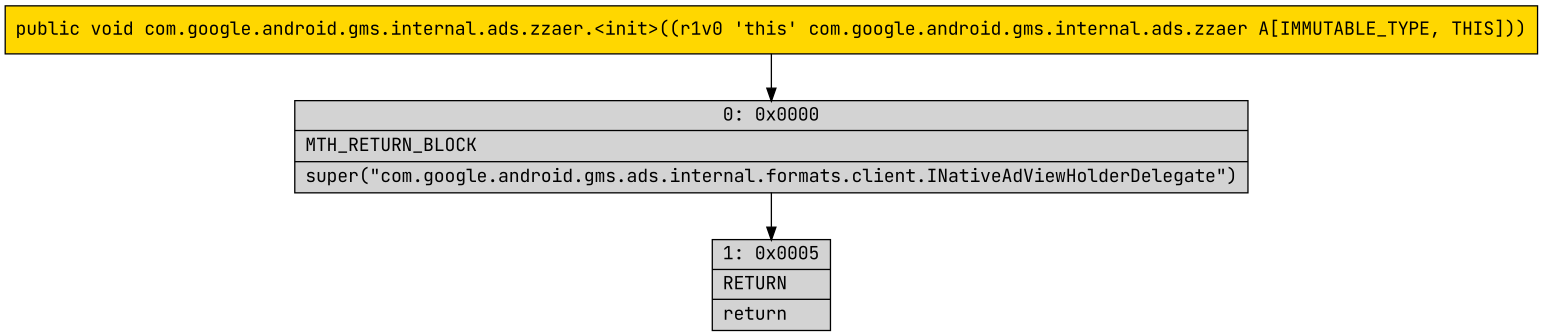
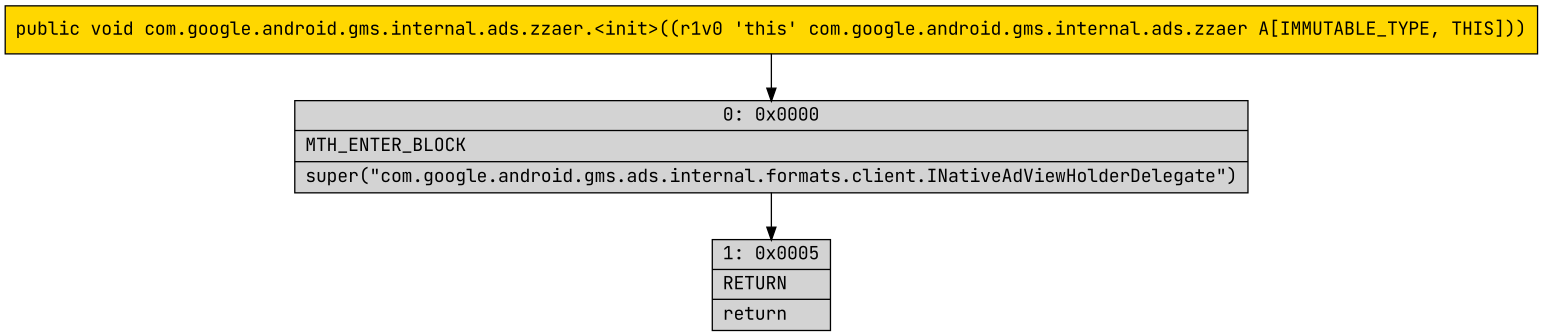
node "0: 0x0000": text "MTH_RETURN_BLOCK" -> "MTH_ENTER_BLOCK"
